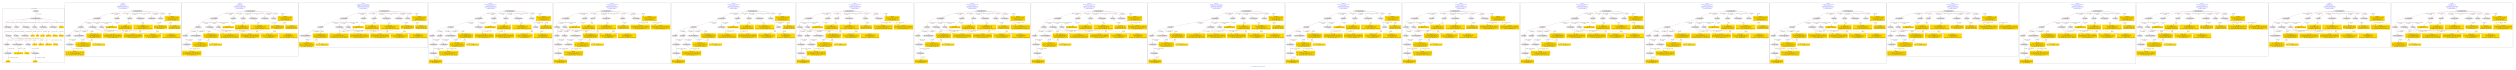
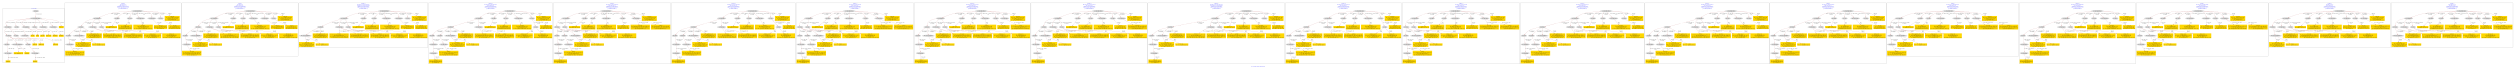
node "Subtype_of_Art": removed
